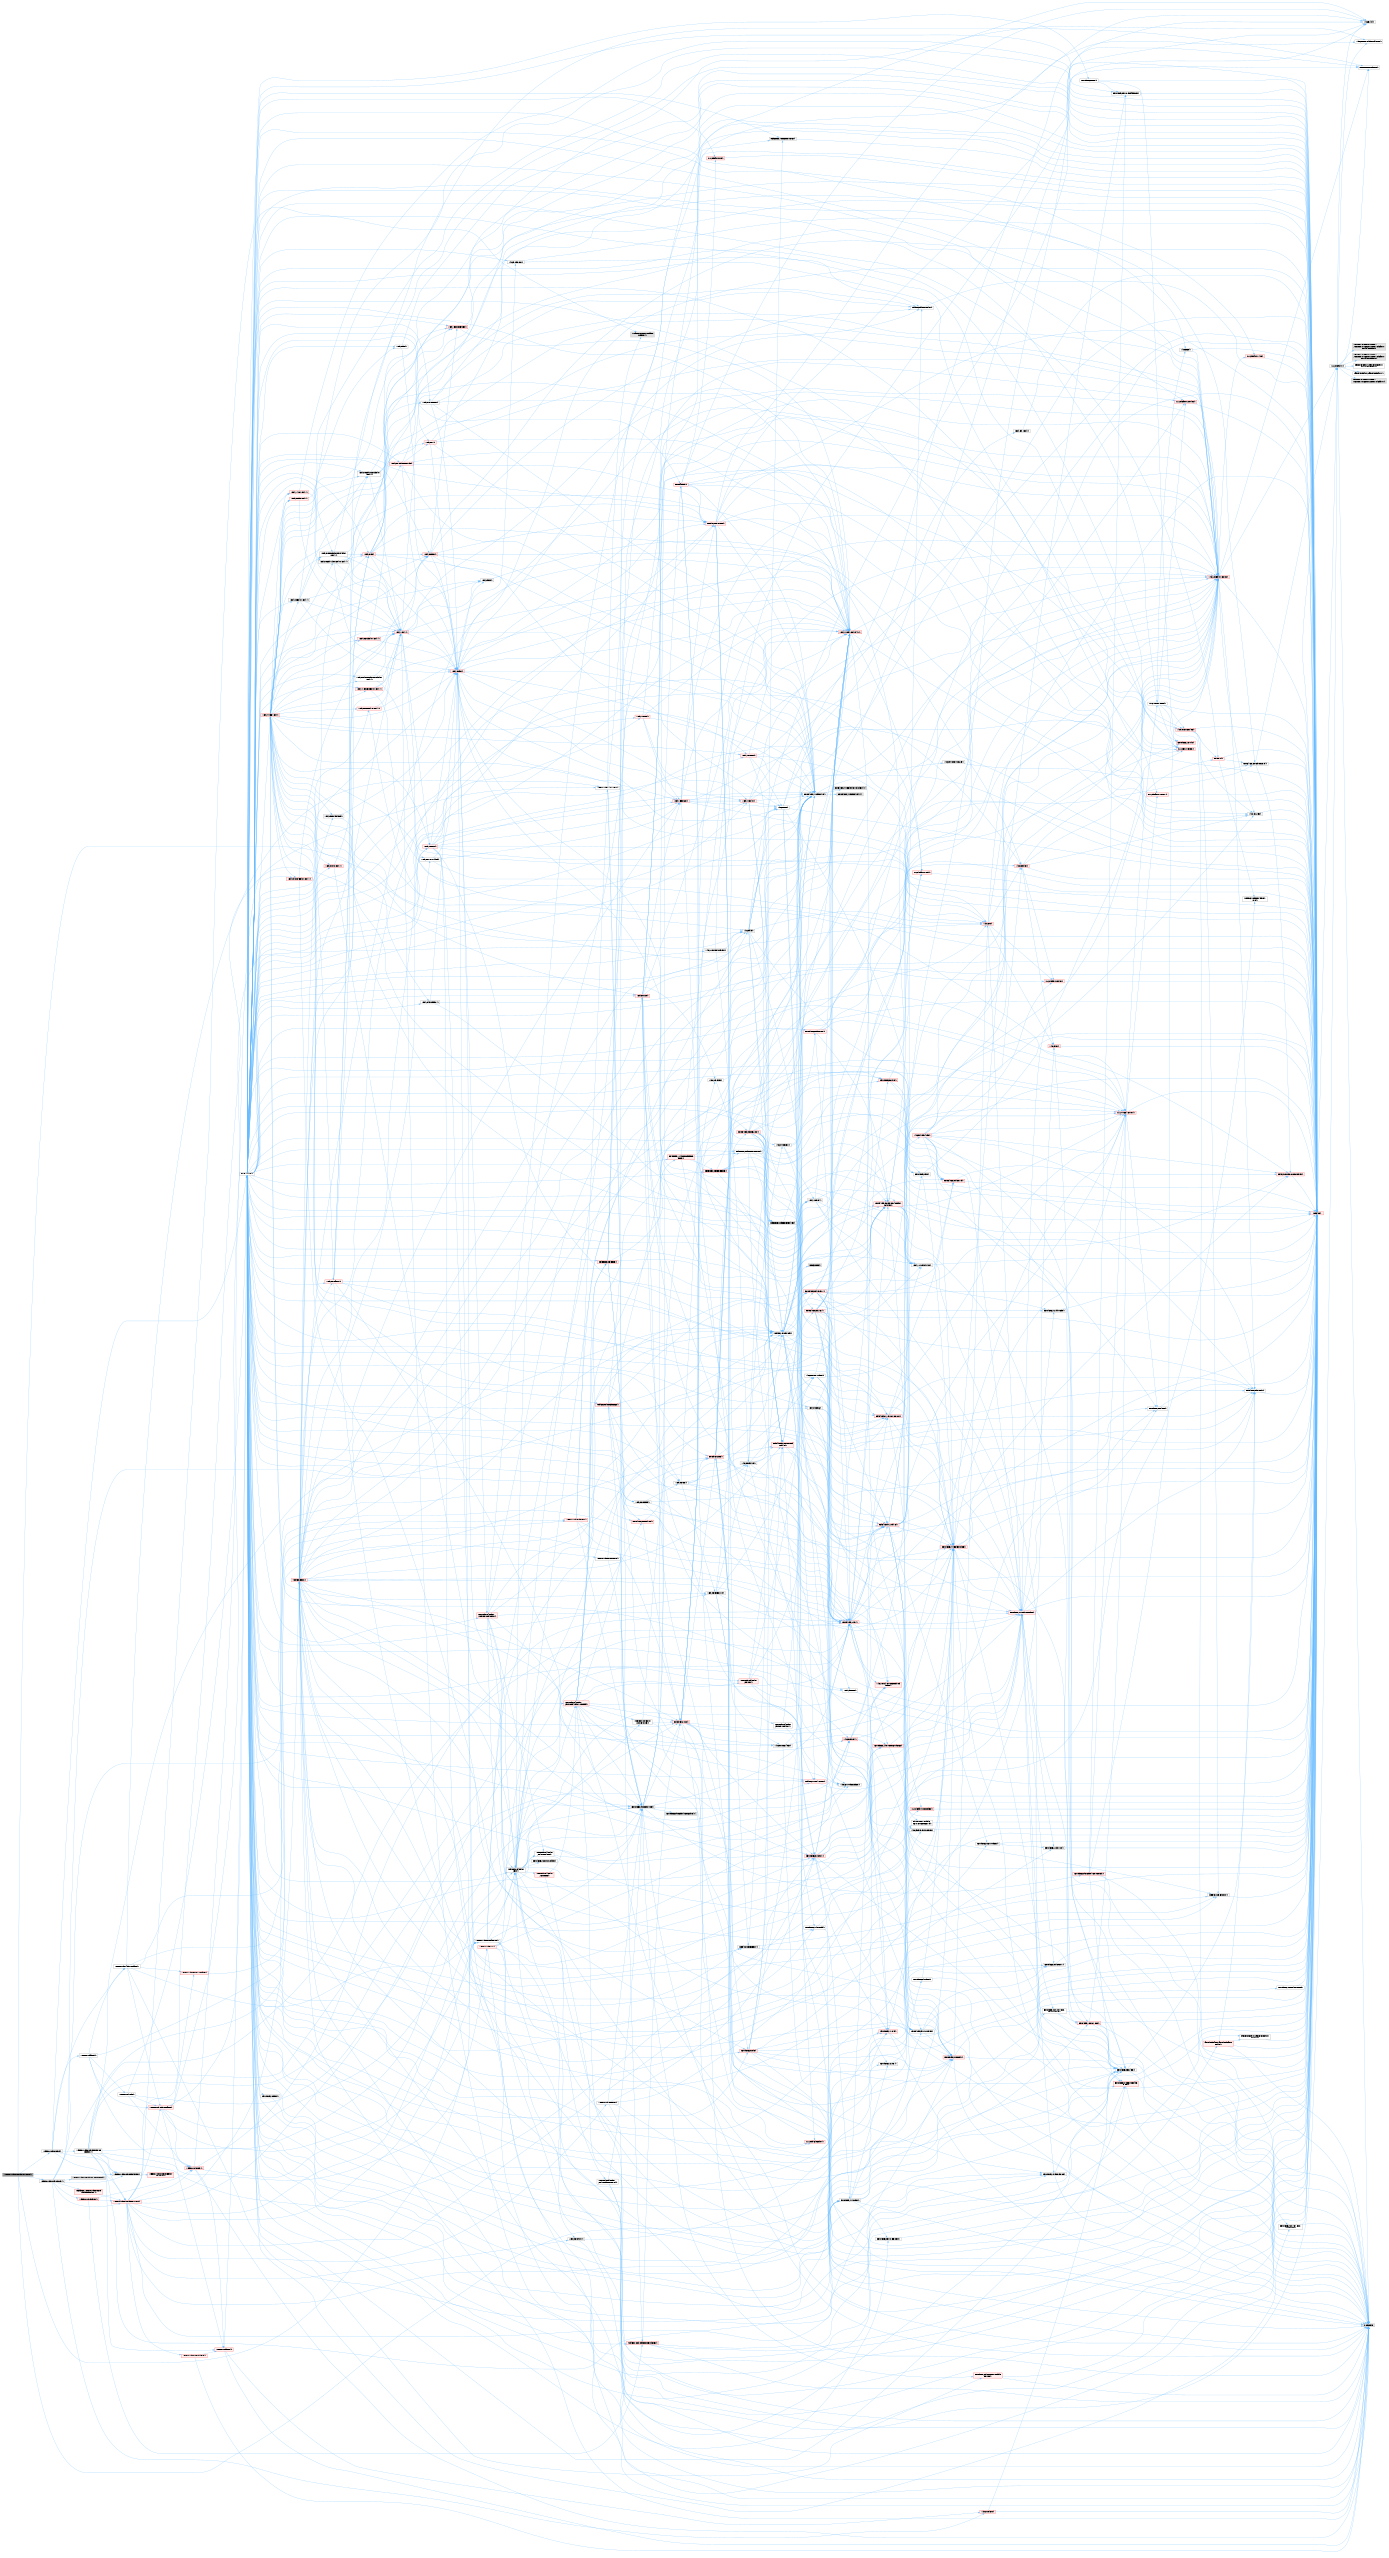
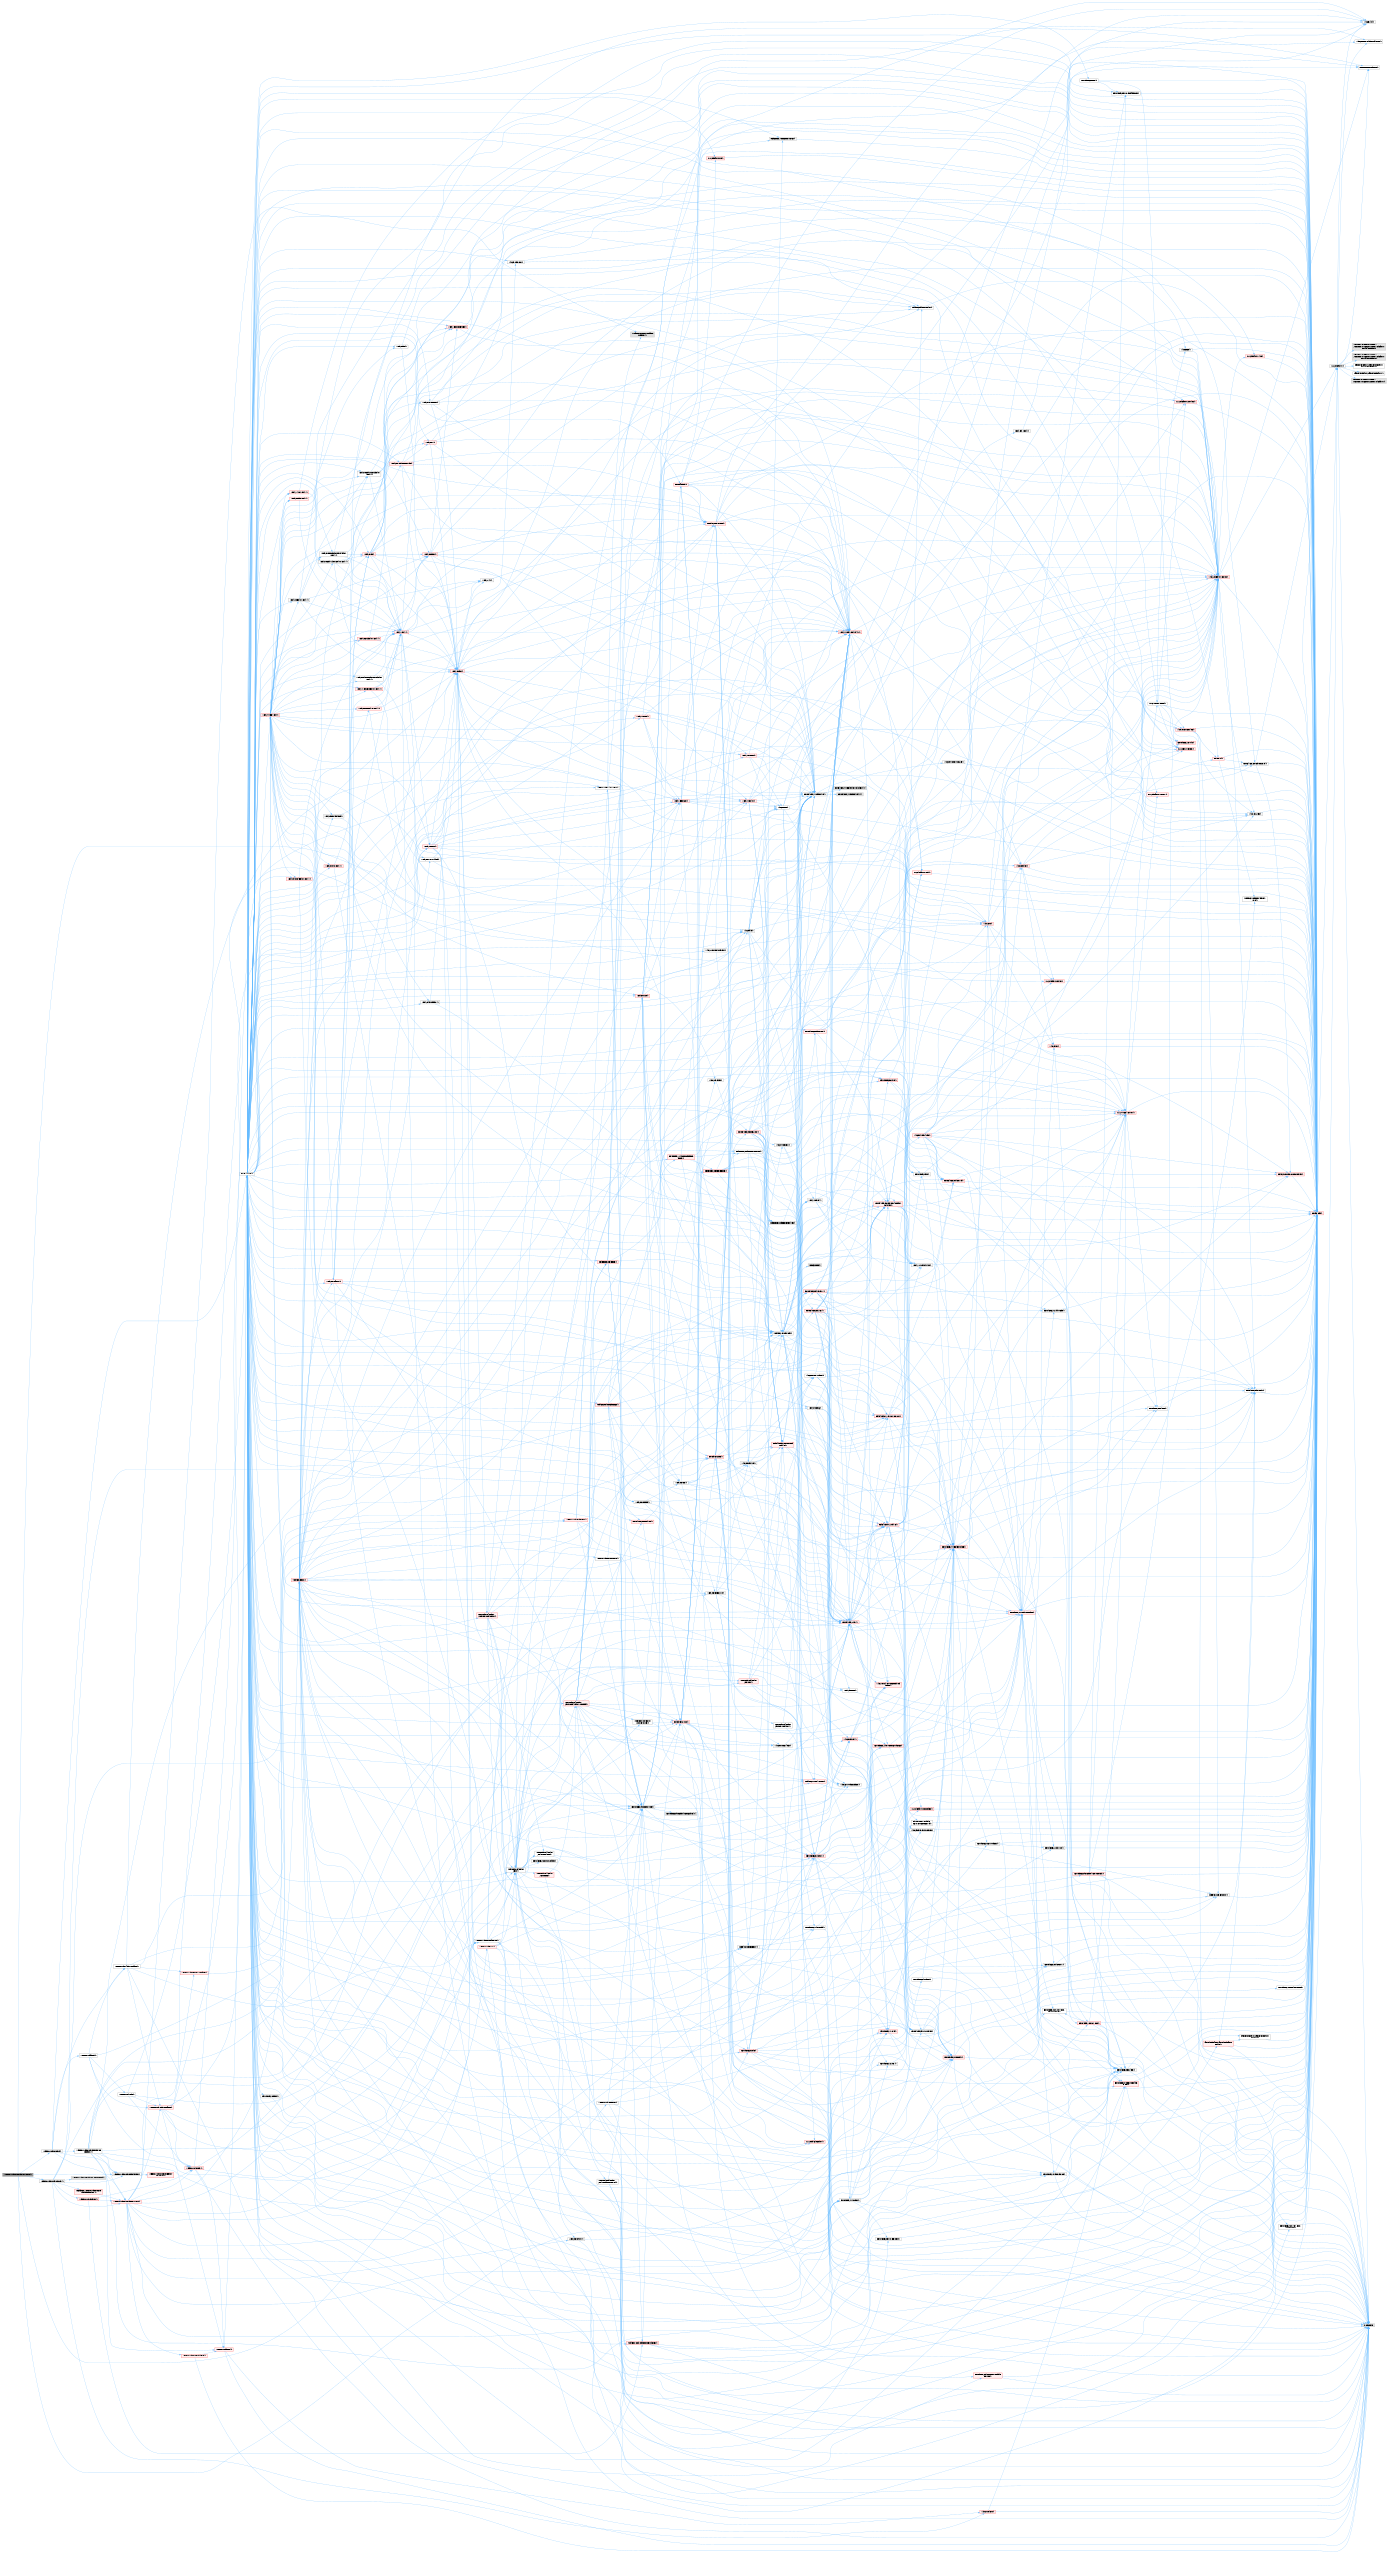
node "Math/Class.h": label "Math/Class.h" -> "Math/Axis.h"
node "Logging.h": label "Logging.h" -> "CoreTypes.h"
edge "Templates/IsTriviallyCopy Constructible.h" -> "Templates/MemoryOps.h": reversed
